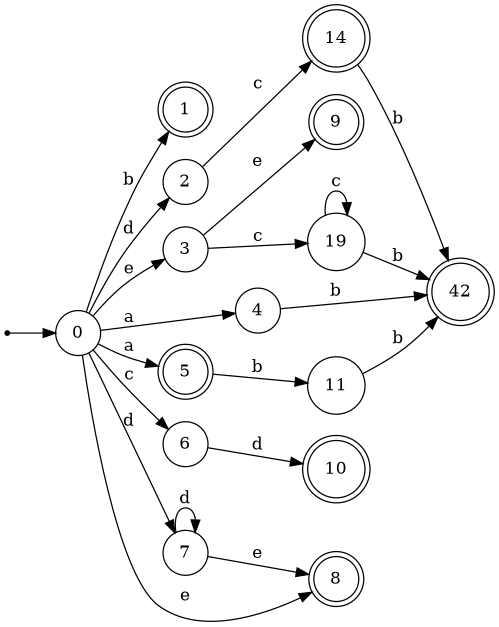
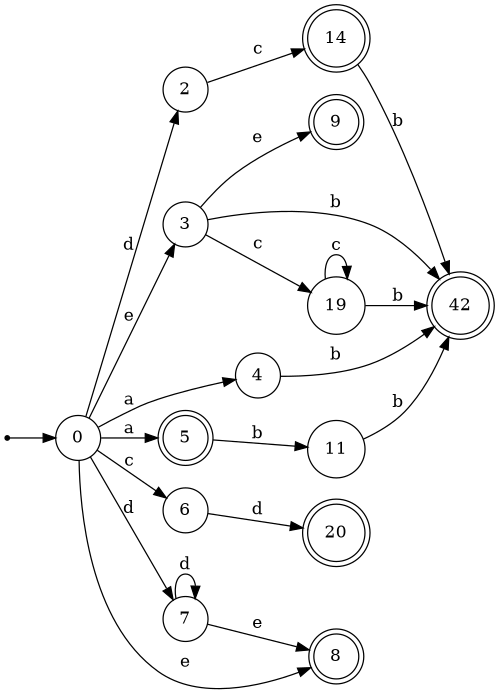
node "1": removed
edge "3" -> "42": added, label "b"
node "10": label "10" -> "20"
